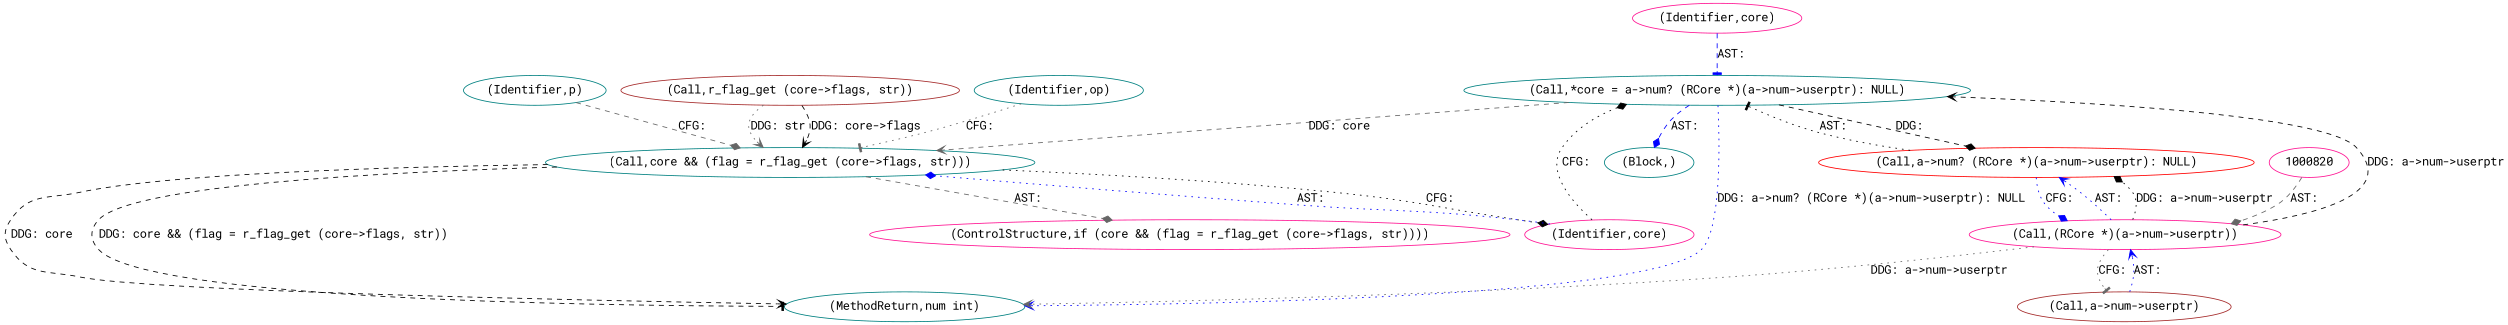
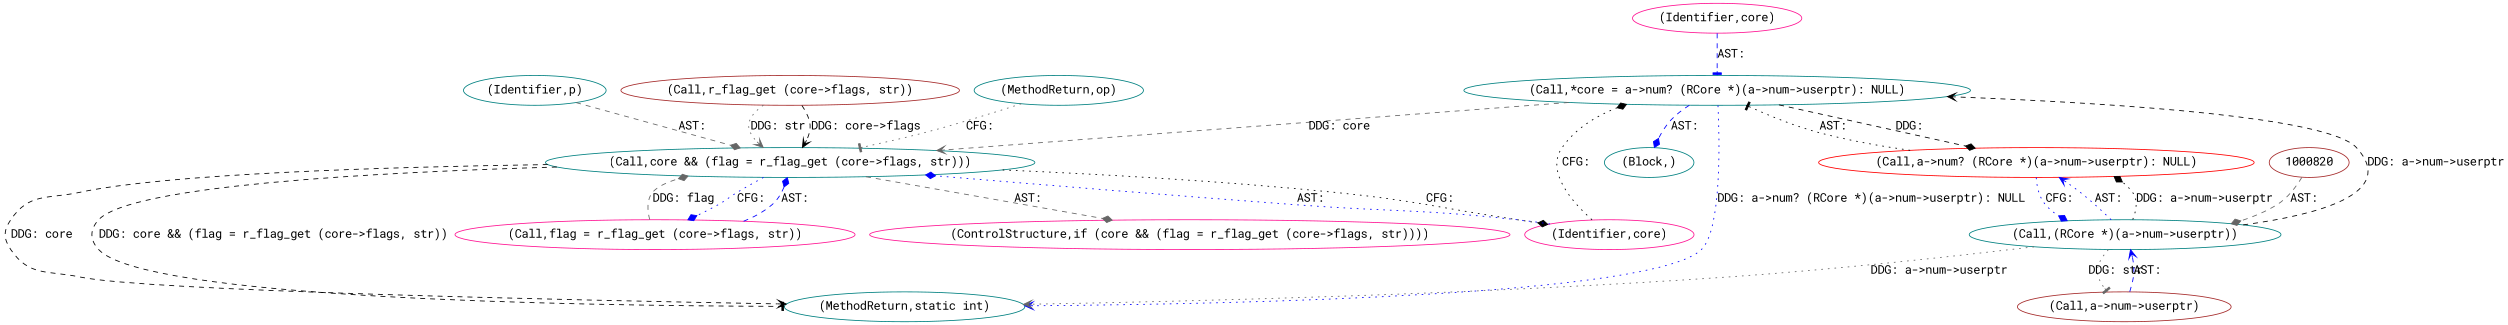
node "(Identifier,op)": label "(Identifier,op)" -> "(MethodReturn,op)"
edge "(Identifier,p)" -> "(Call,core && (flag = r_flag_get (core->flags, str)))": label "CFG: " -> "AST: "
node "1000820": color deeppink -> brown
node "(Call,flag = r_flag_get (core->flags, str))": added
node "(Call,(RCore *)(a->num->userptr))": color deeppink -> teal
edge "(Call,(RCore *)(a->num->userptr))" -> "(Call,a->num->userptr)": label "CFG: " -> "DDG: str"
edge "(Call,a->num->userptr)" -> "(Call,(RCore *)(a->num->userptr))": style dotted -> dashed
node "(MethodReturn,num int)": label "(MethodReturn,num int)" -> "(MethodReturn,static int)"
